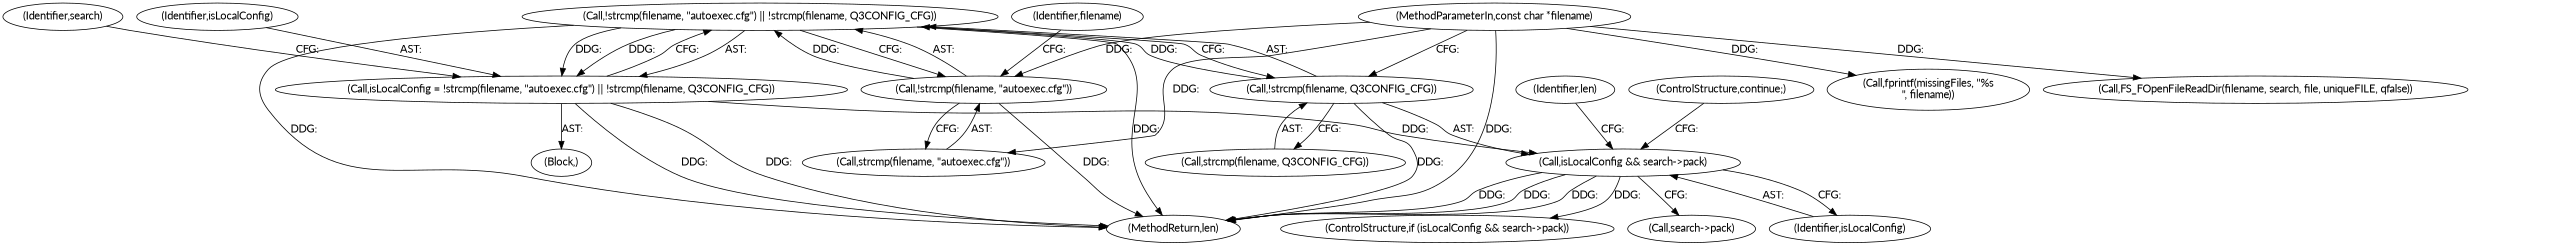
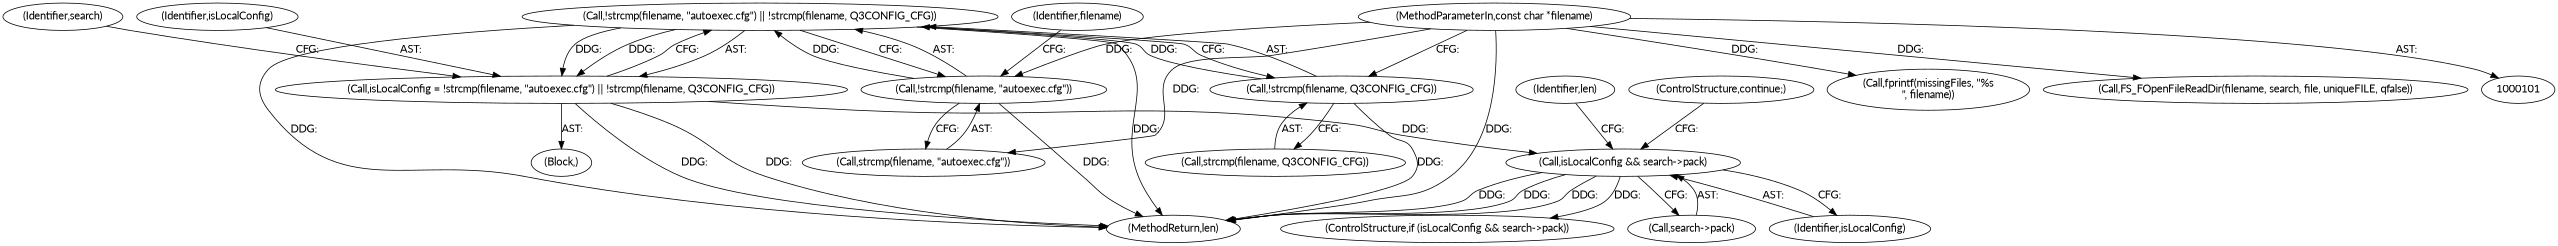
node "1000101": added
edge "(Call,!strcmp(filename, Q3CONFIG_CFG))" -> "(Call,isLocalConfig && search->pack)": now "(Call,search->pack)" -> "(Call,isLocalConfig && search->pack)"
